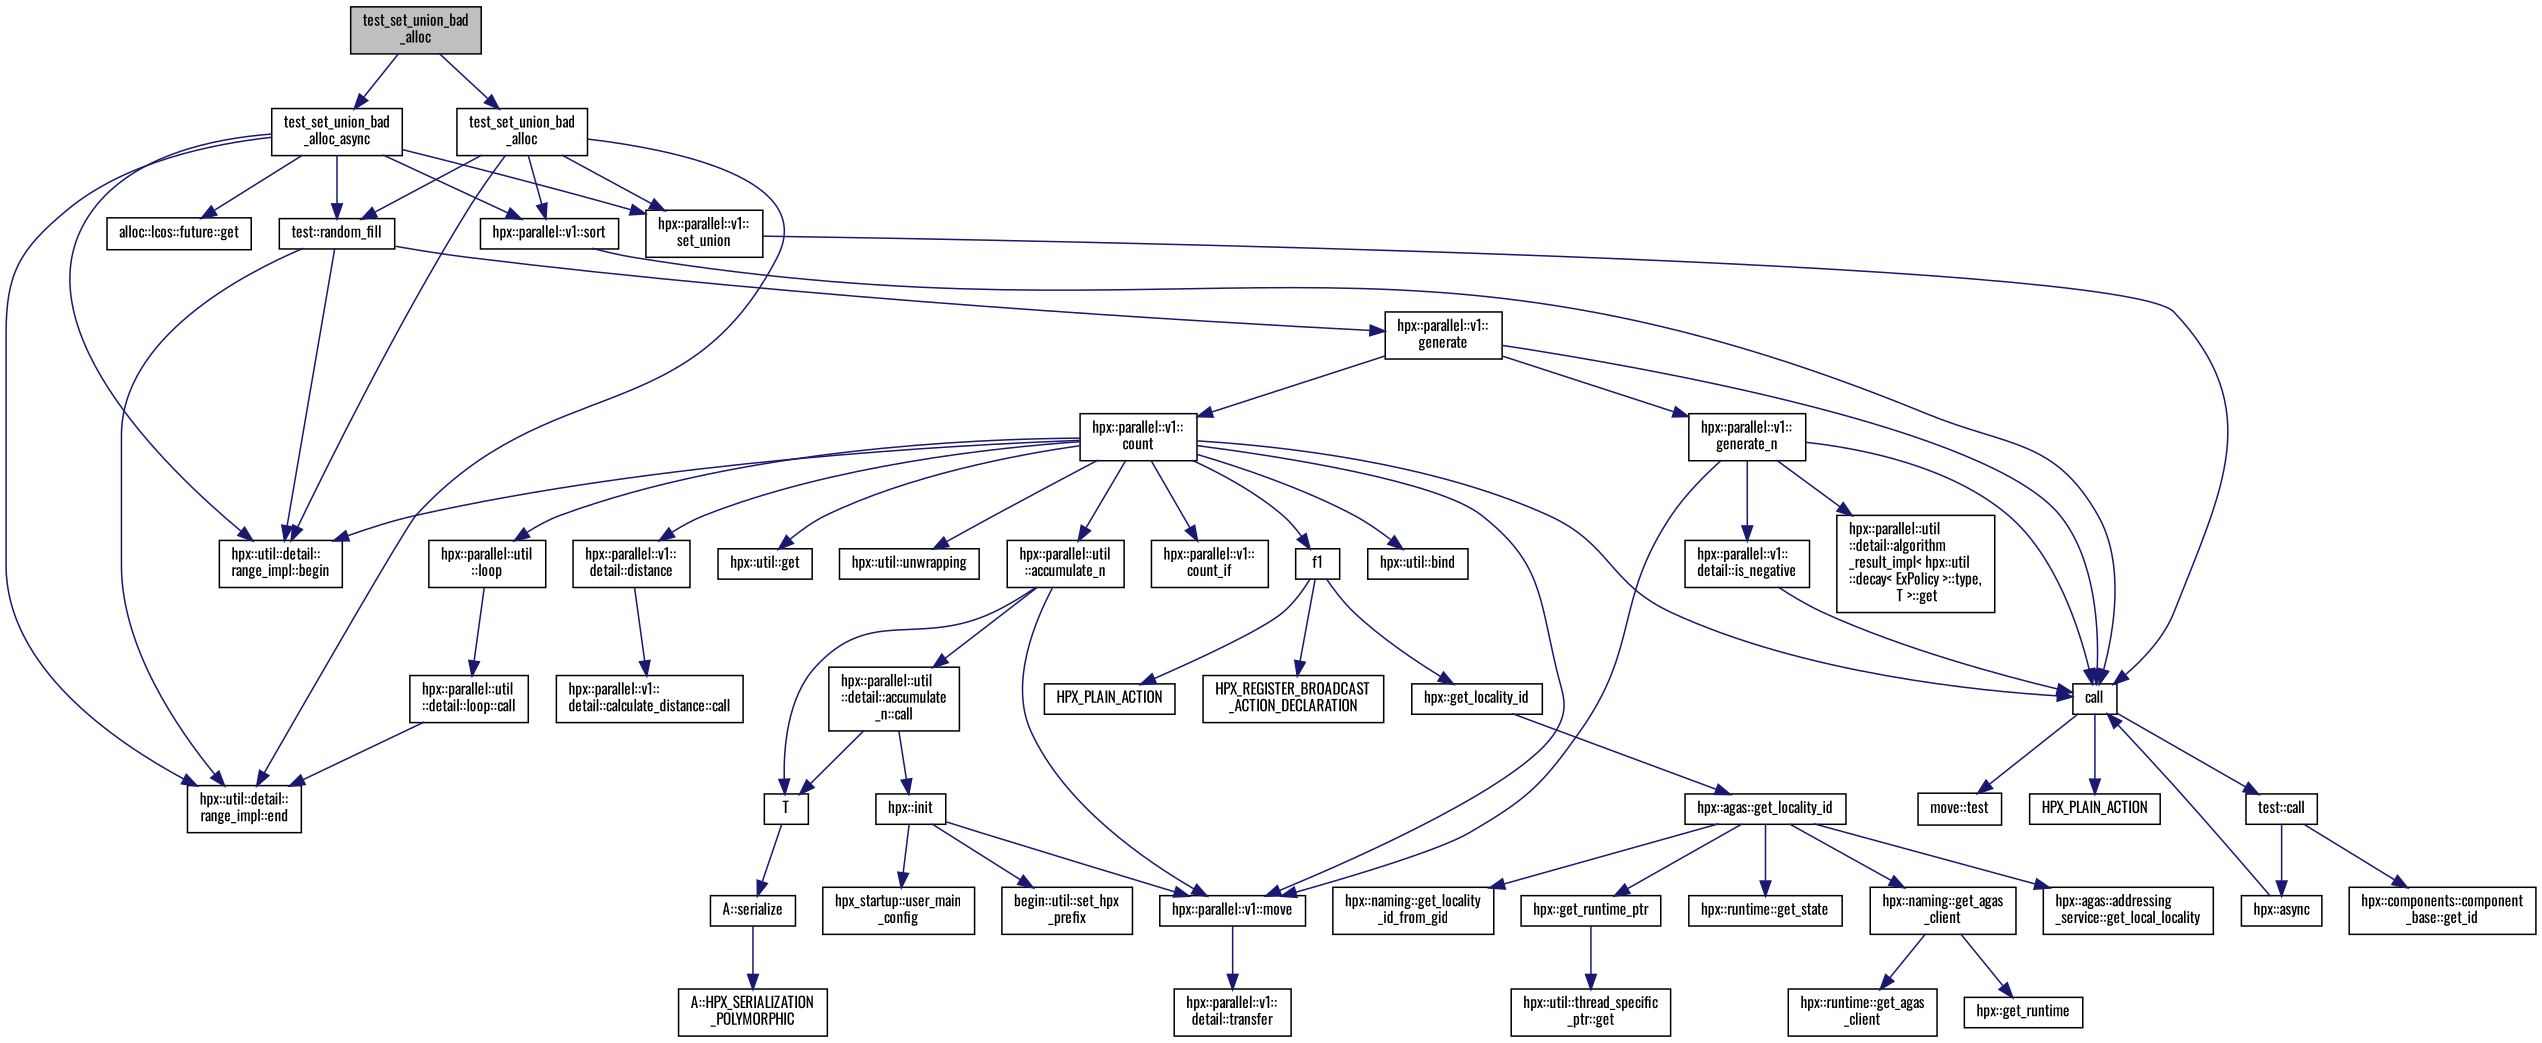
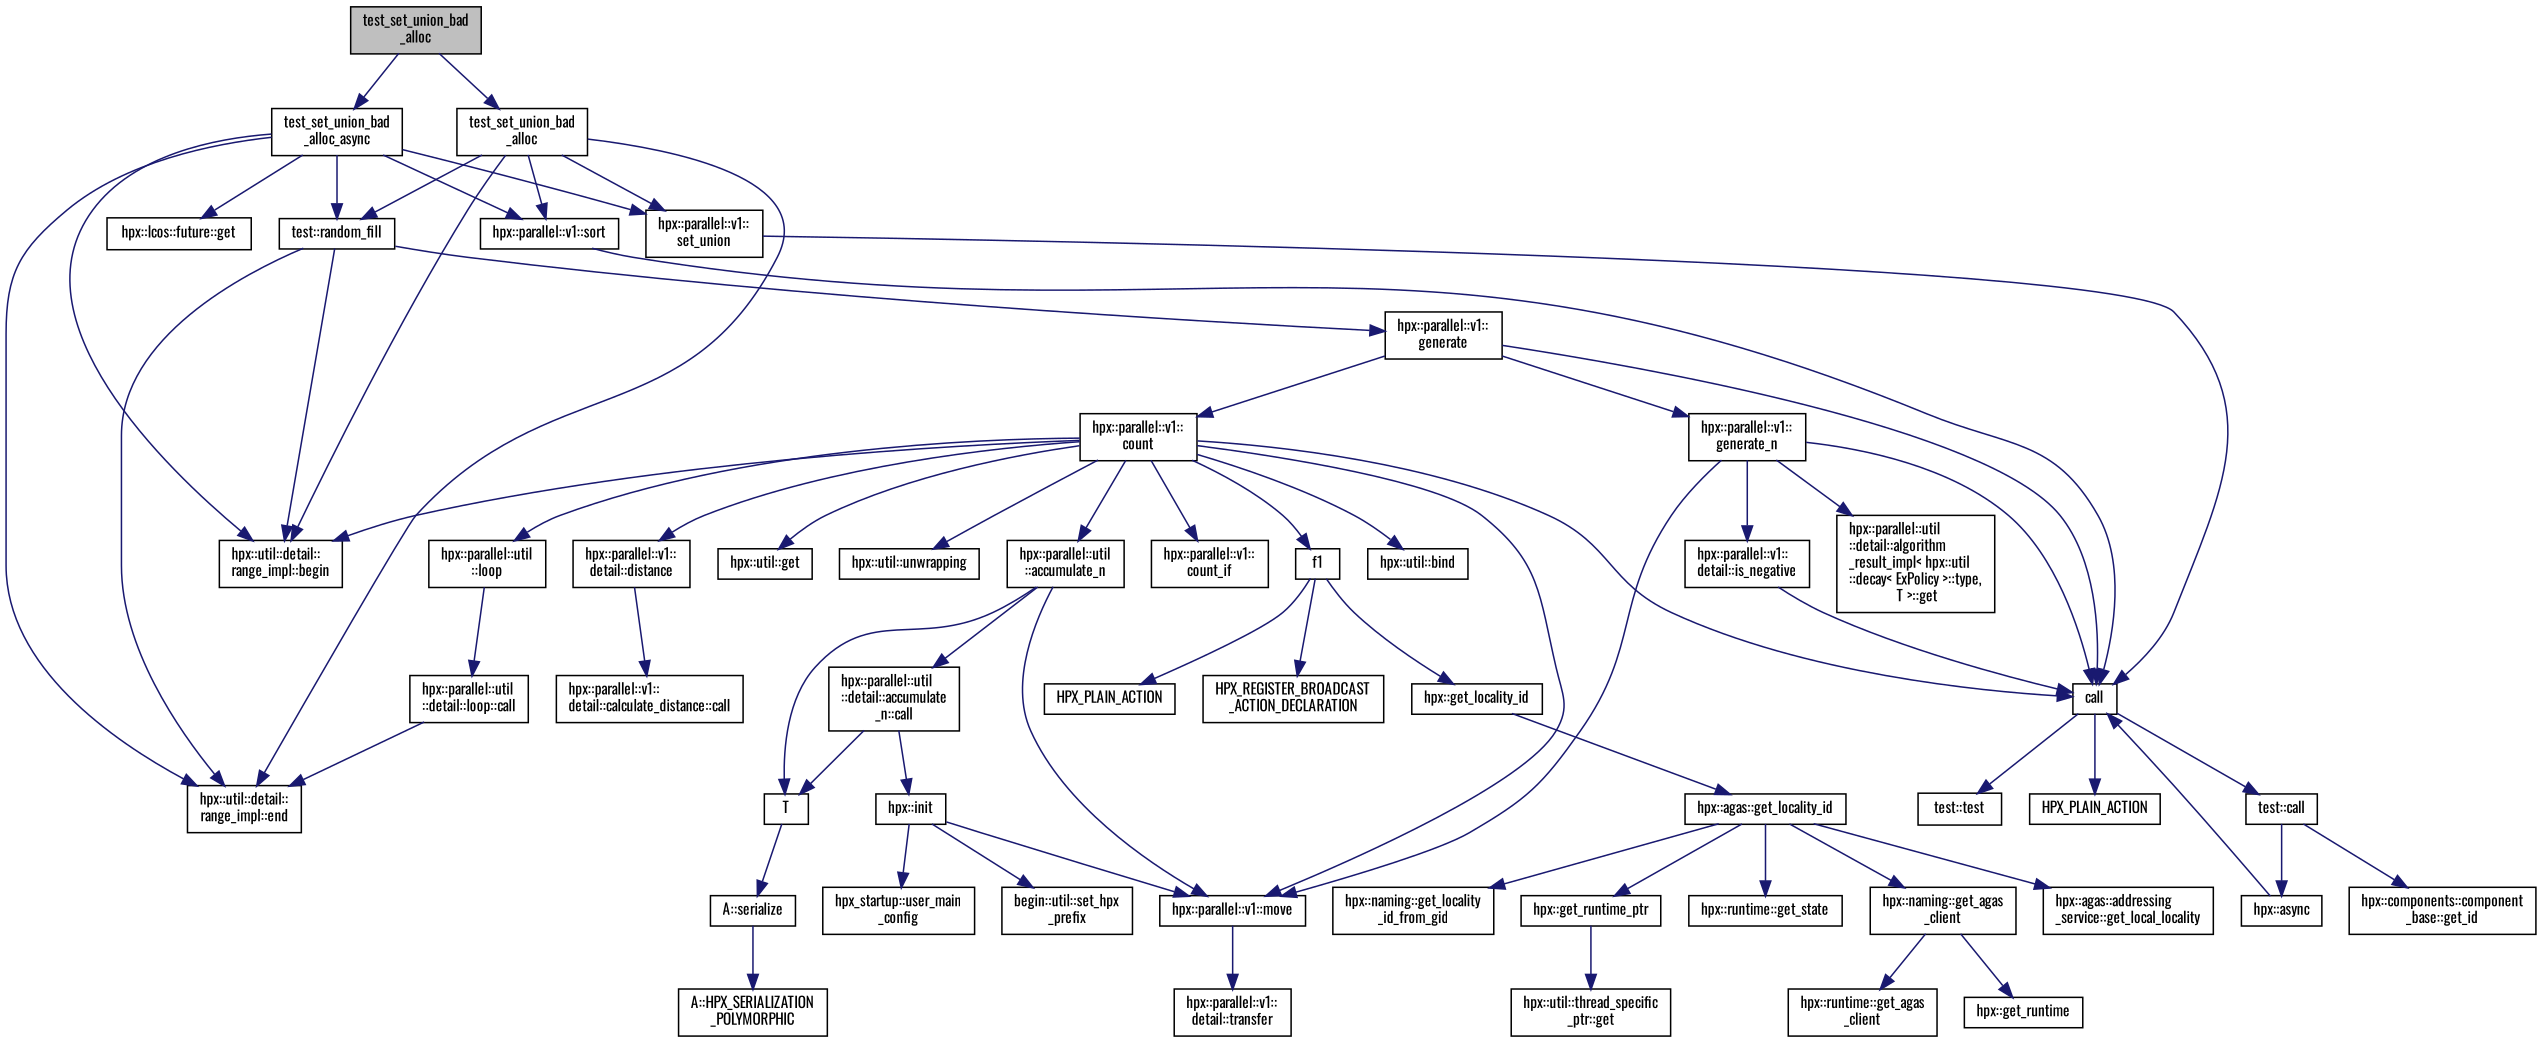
node "alloc::lcos::future::get": label "alloc::lcos::future::get" -> "hpx::lcos::future::get"
node "move::test": label "move::test" -> "test::test"
